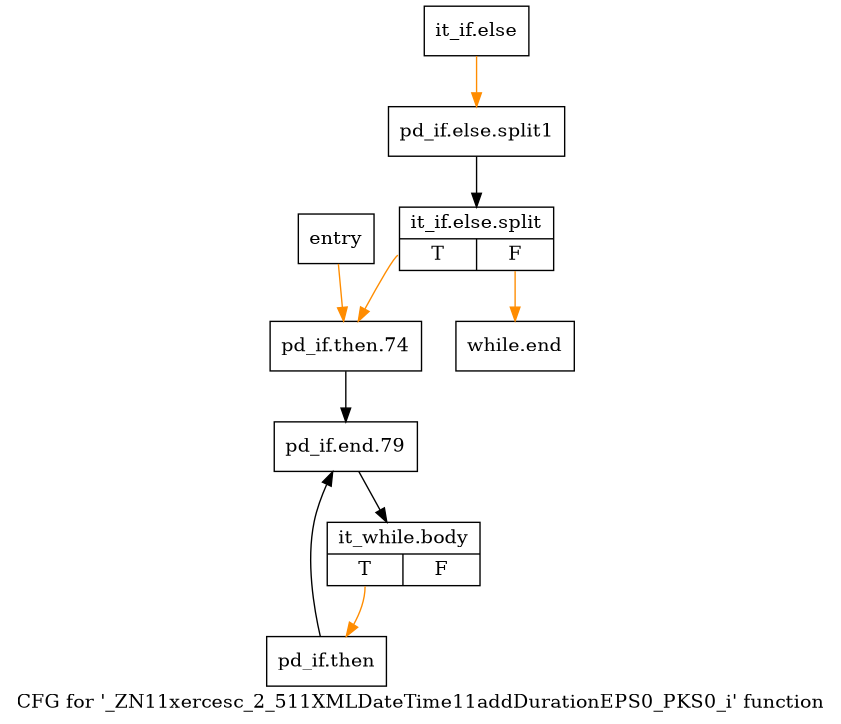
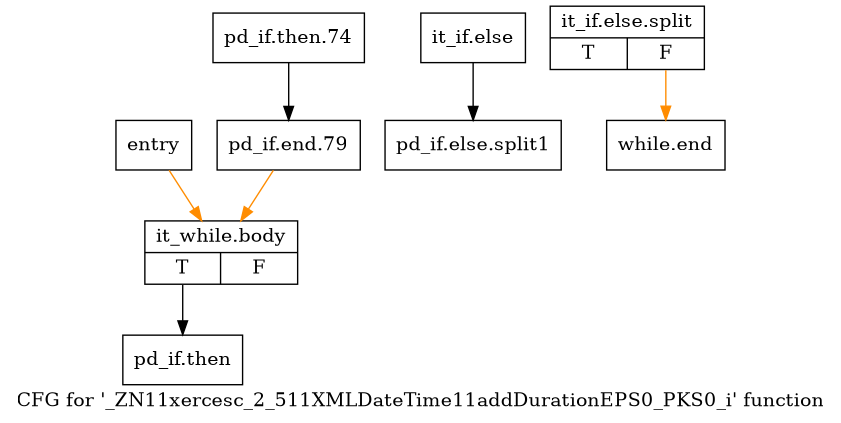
edge "it_if.else" -> "pd_if.else.split1": color darkorange -> black
edge "pd_if.else.split1" -> "it_if.else.split": removed
edge "it_if.else.split" -> "pd_if.then.74": removed
edge "entry" -> "pd_if.then.74": now "entry" -> "it_while.body"
edge "pd_if.end.79" -> "it_while.body": color black -> darkorange
edge "pd_if.then" -> "pd_if.end.79": removed
edge "it_while.body" -> "pd_if.then": color darkorange -> black
